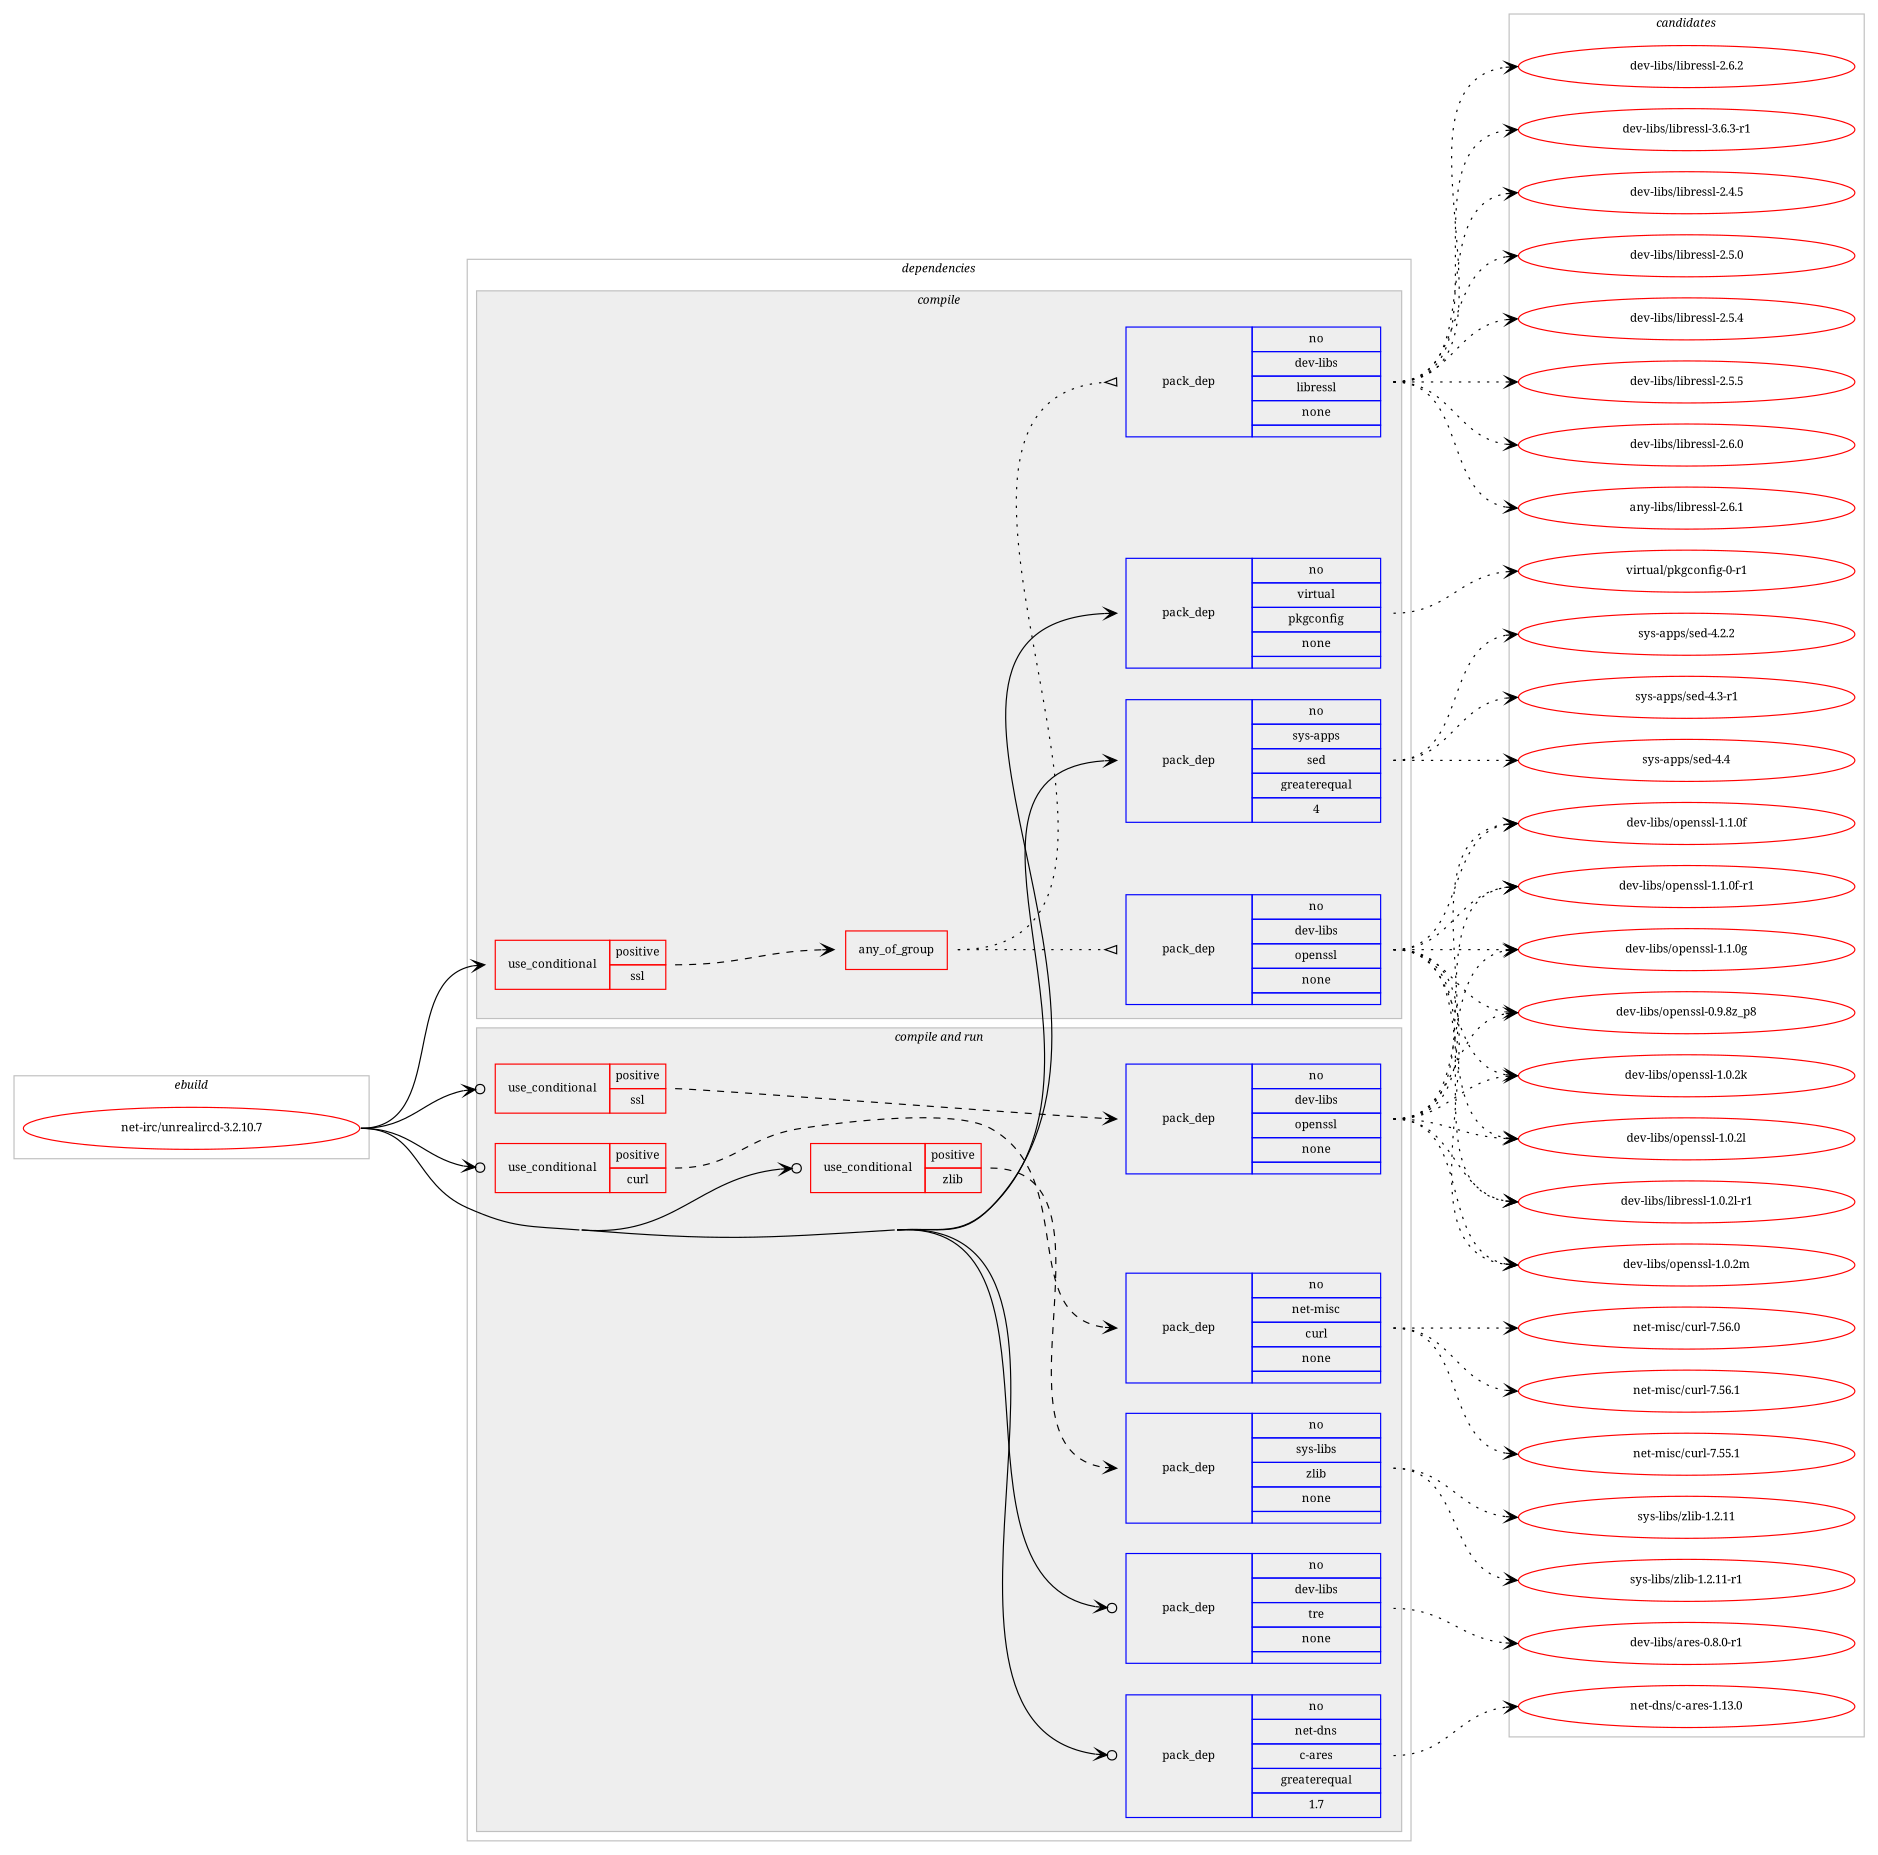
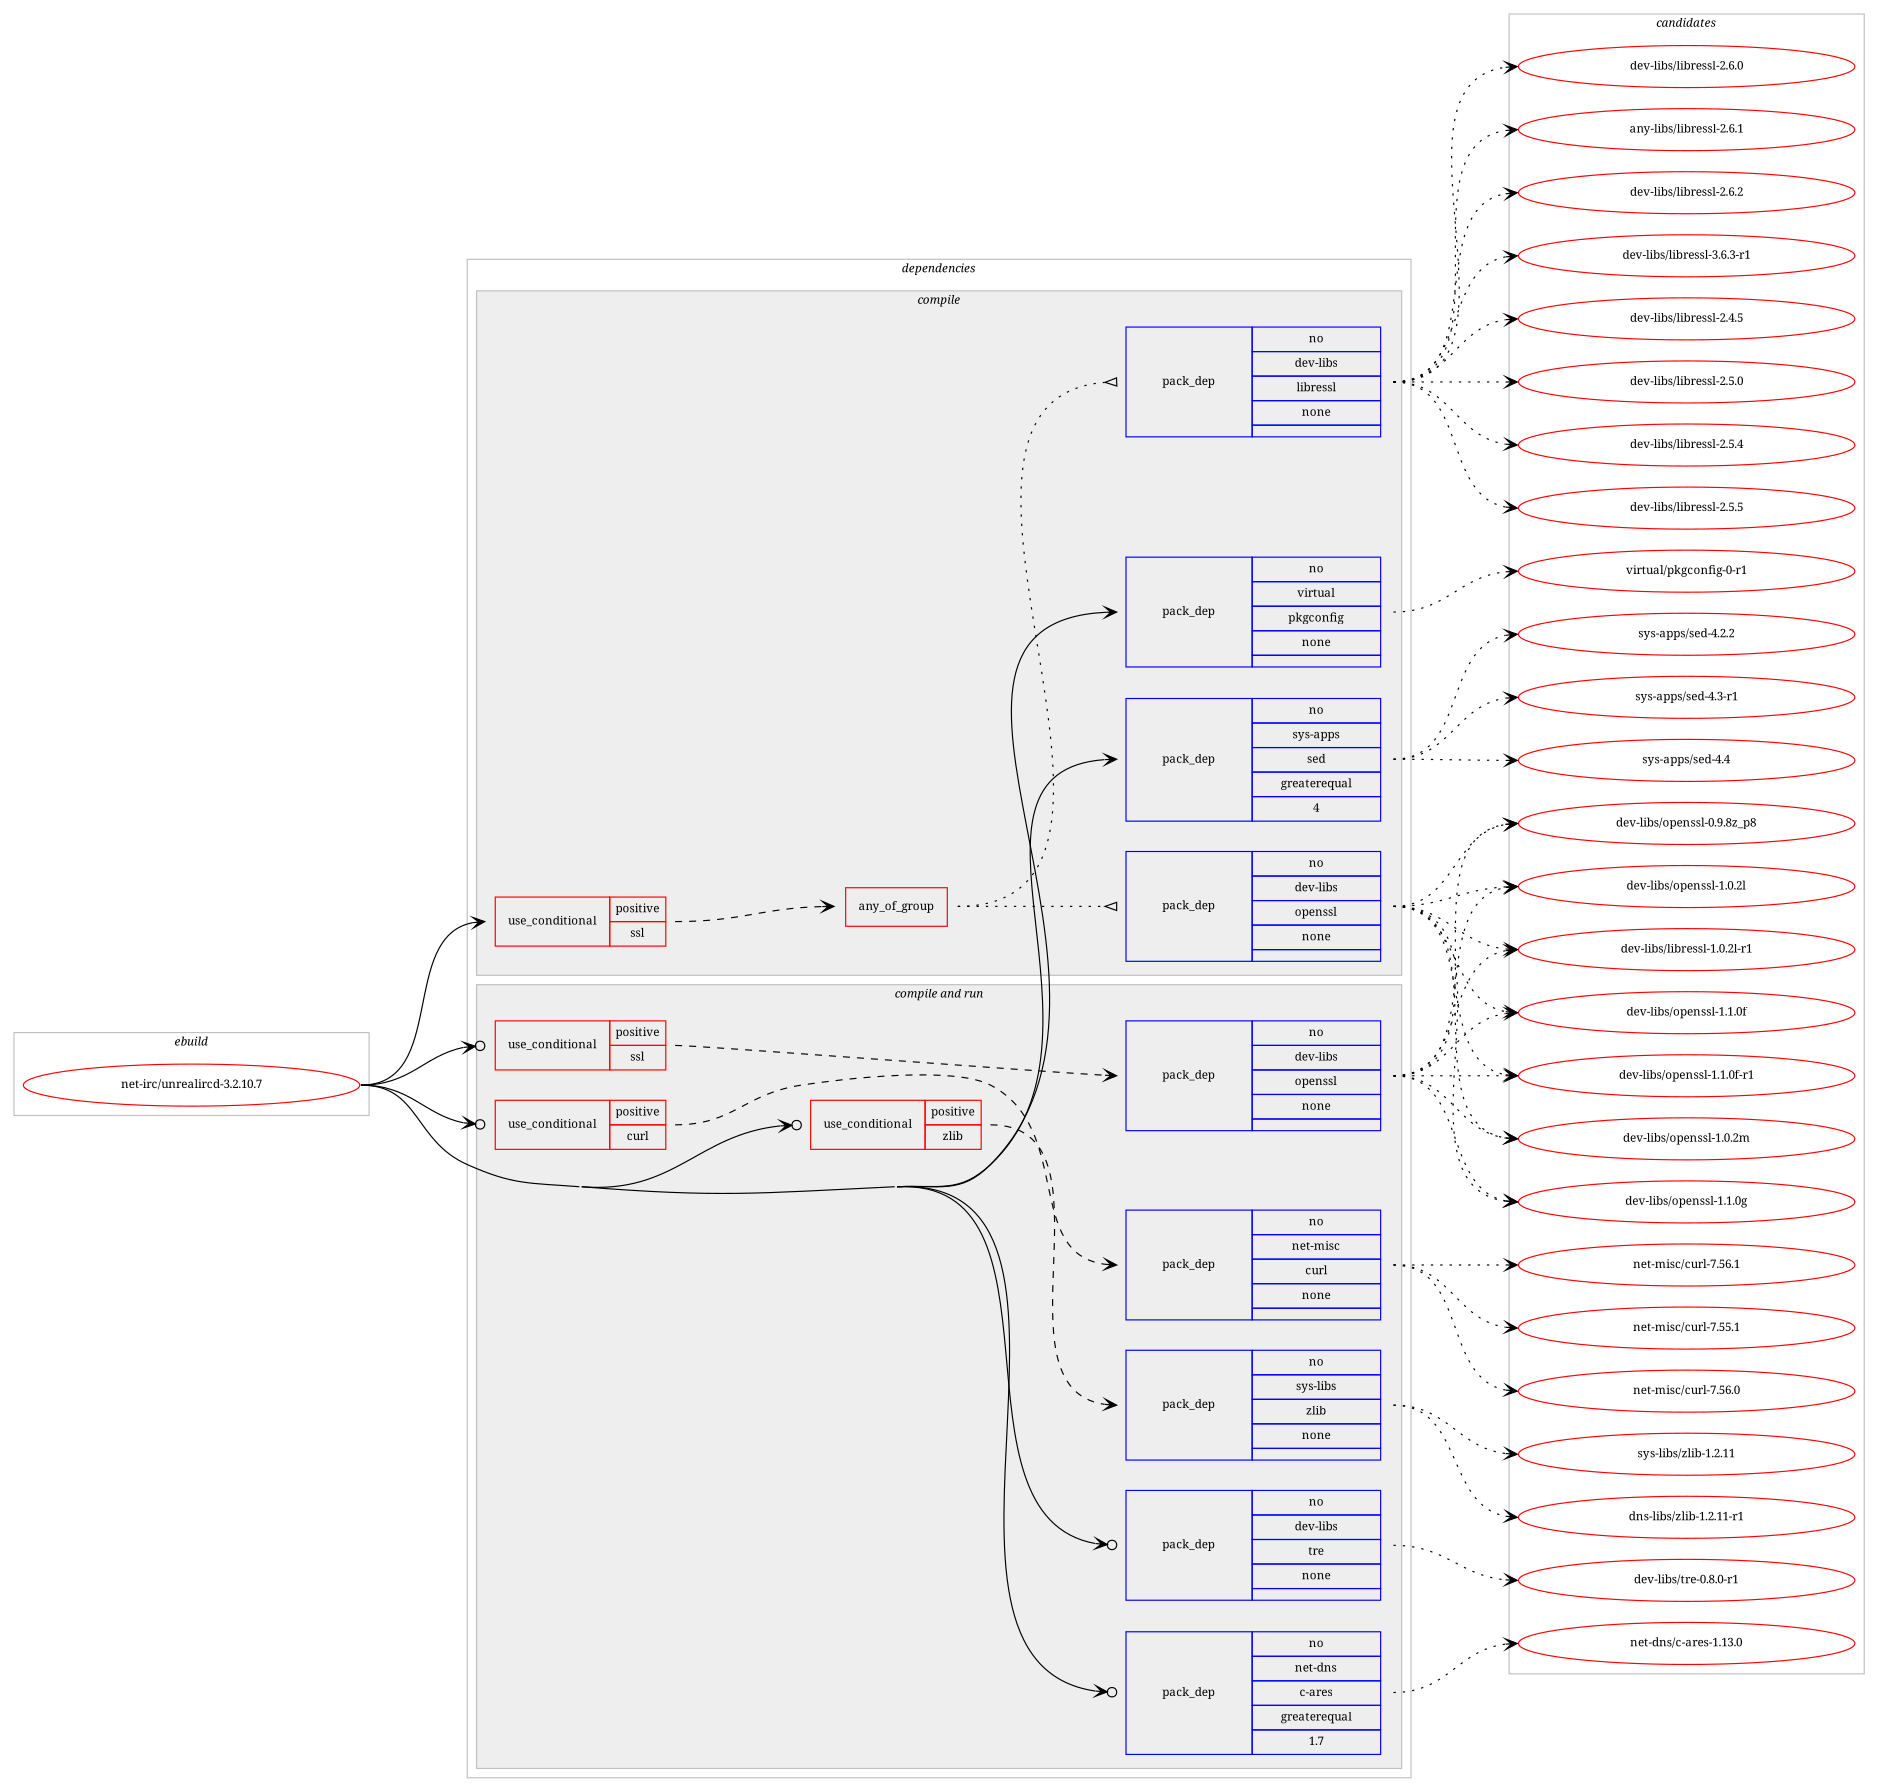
node "dev-libs/openssl-1.0.2k": removed
node "sys-libs/zlib-1.2.11-r1": label "sys-libs/zlib-1.2.11-r1" -> "dns-libs/zlib-1.2.11-r1"
node "dev-libs/ares-0.8.0-r1": label "dev-libs/ares-0.8.0-r1" -> "dev-libs/tre-0.8.0-r1"
